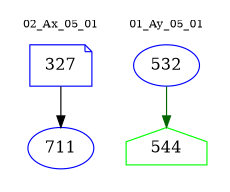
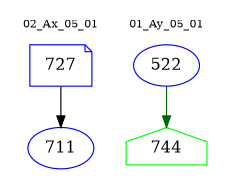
node "327": label "327" -> "727"
node "532": label "532" -> "522"
node "544": label "544" -> "744"
